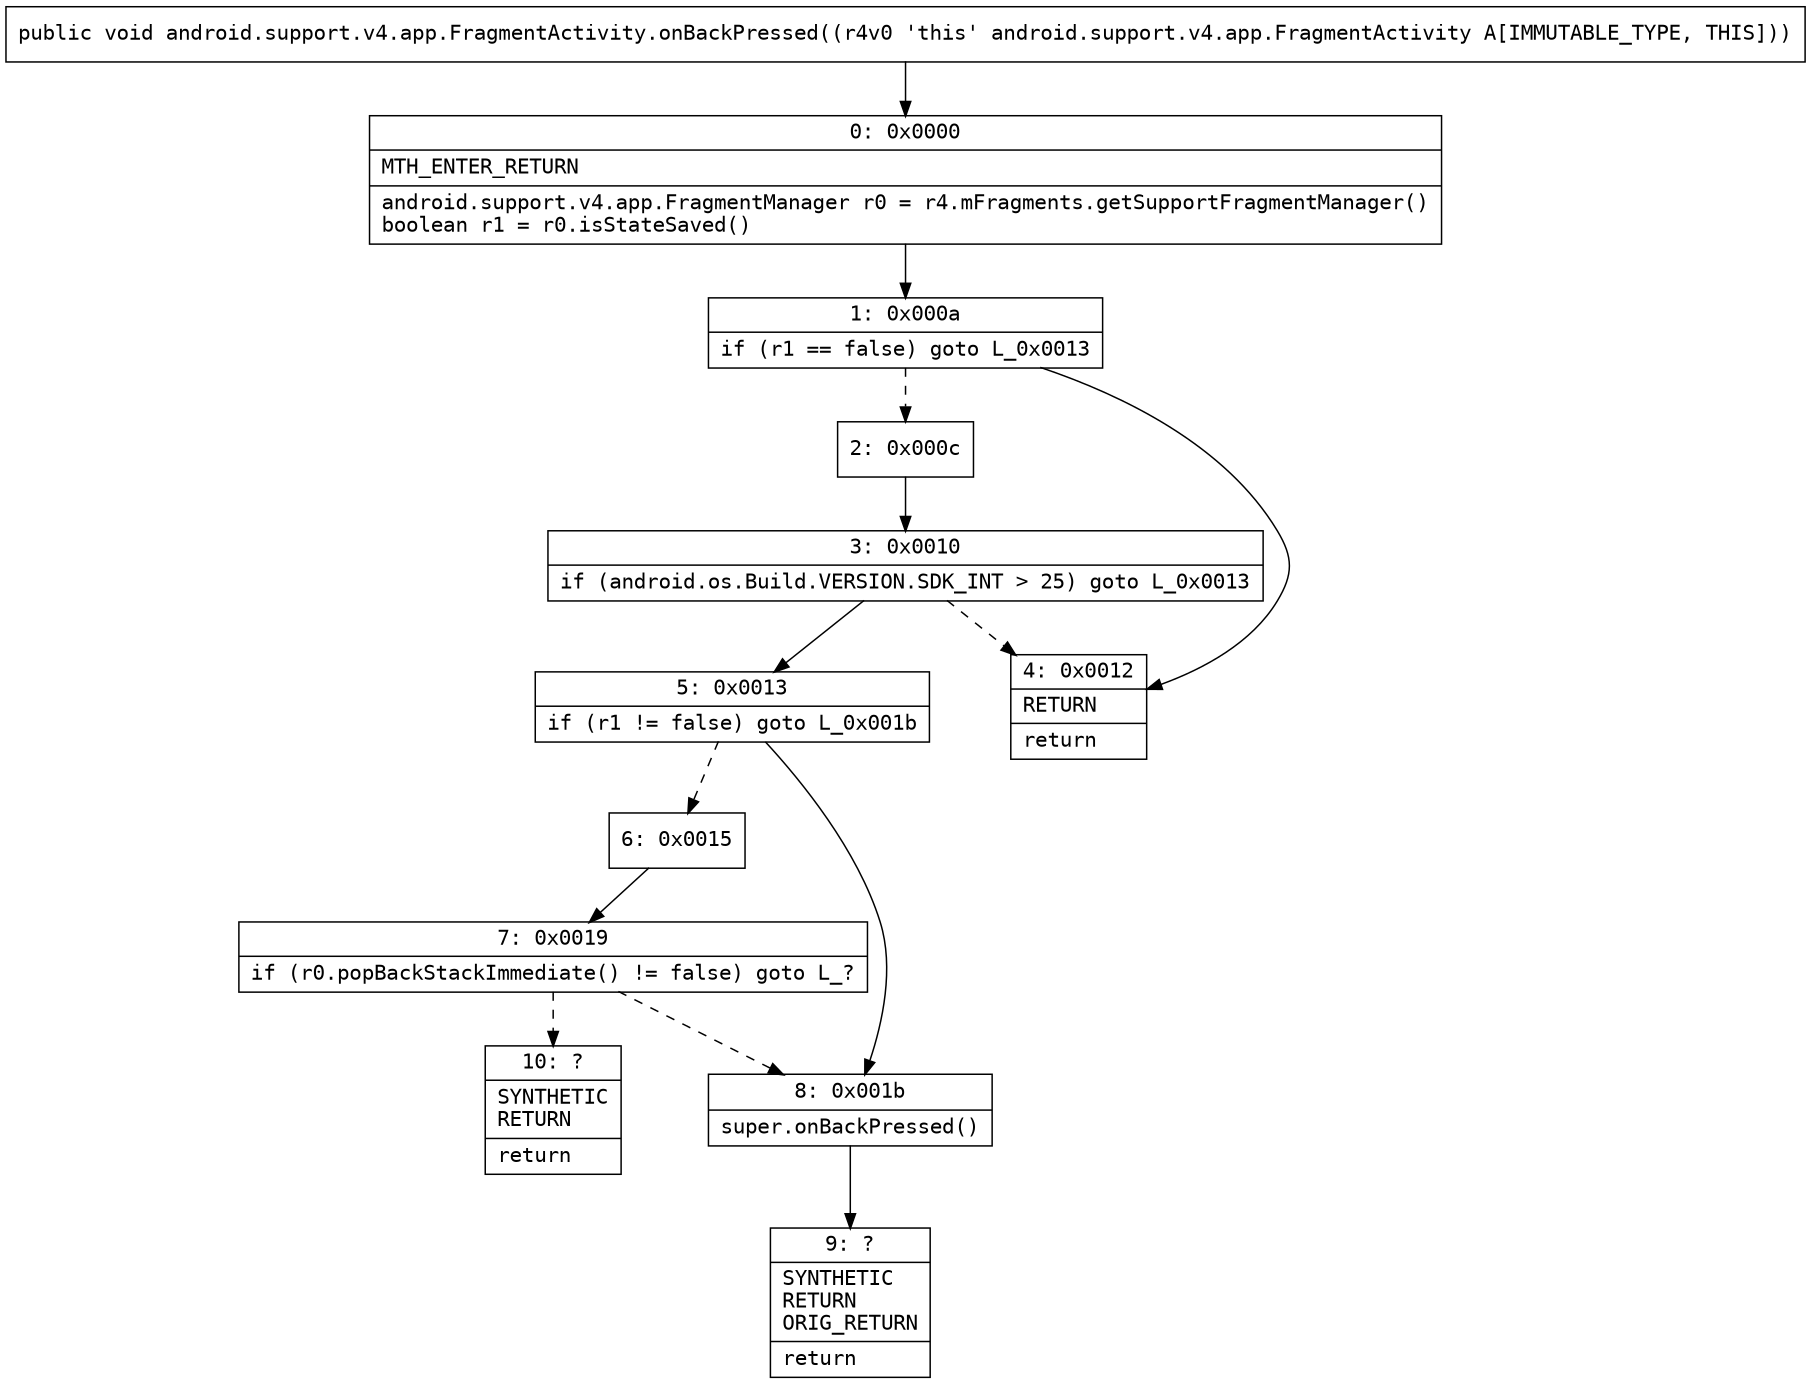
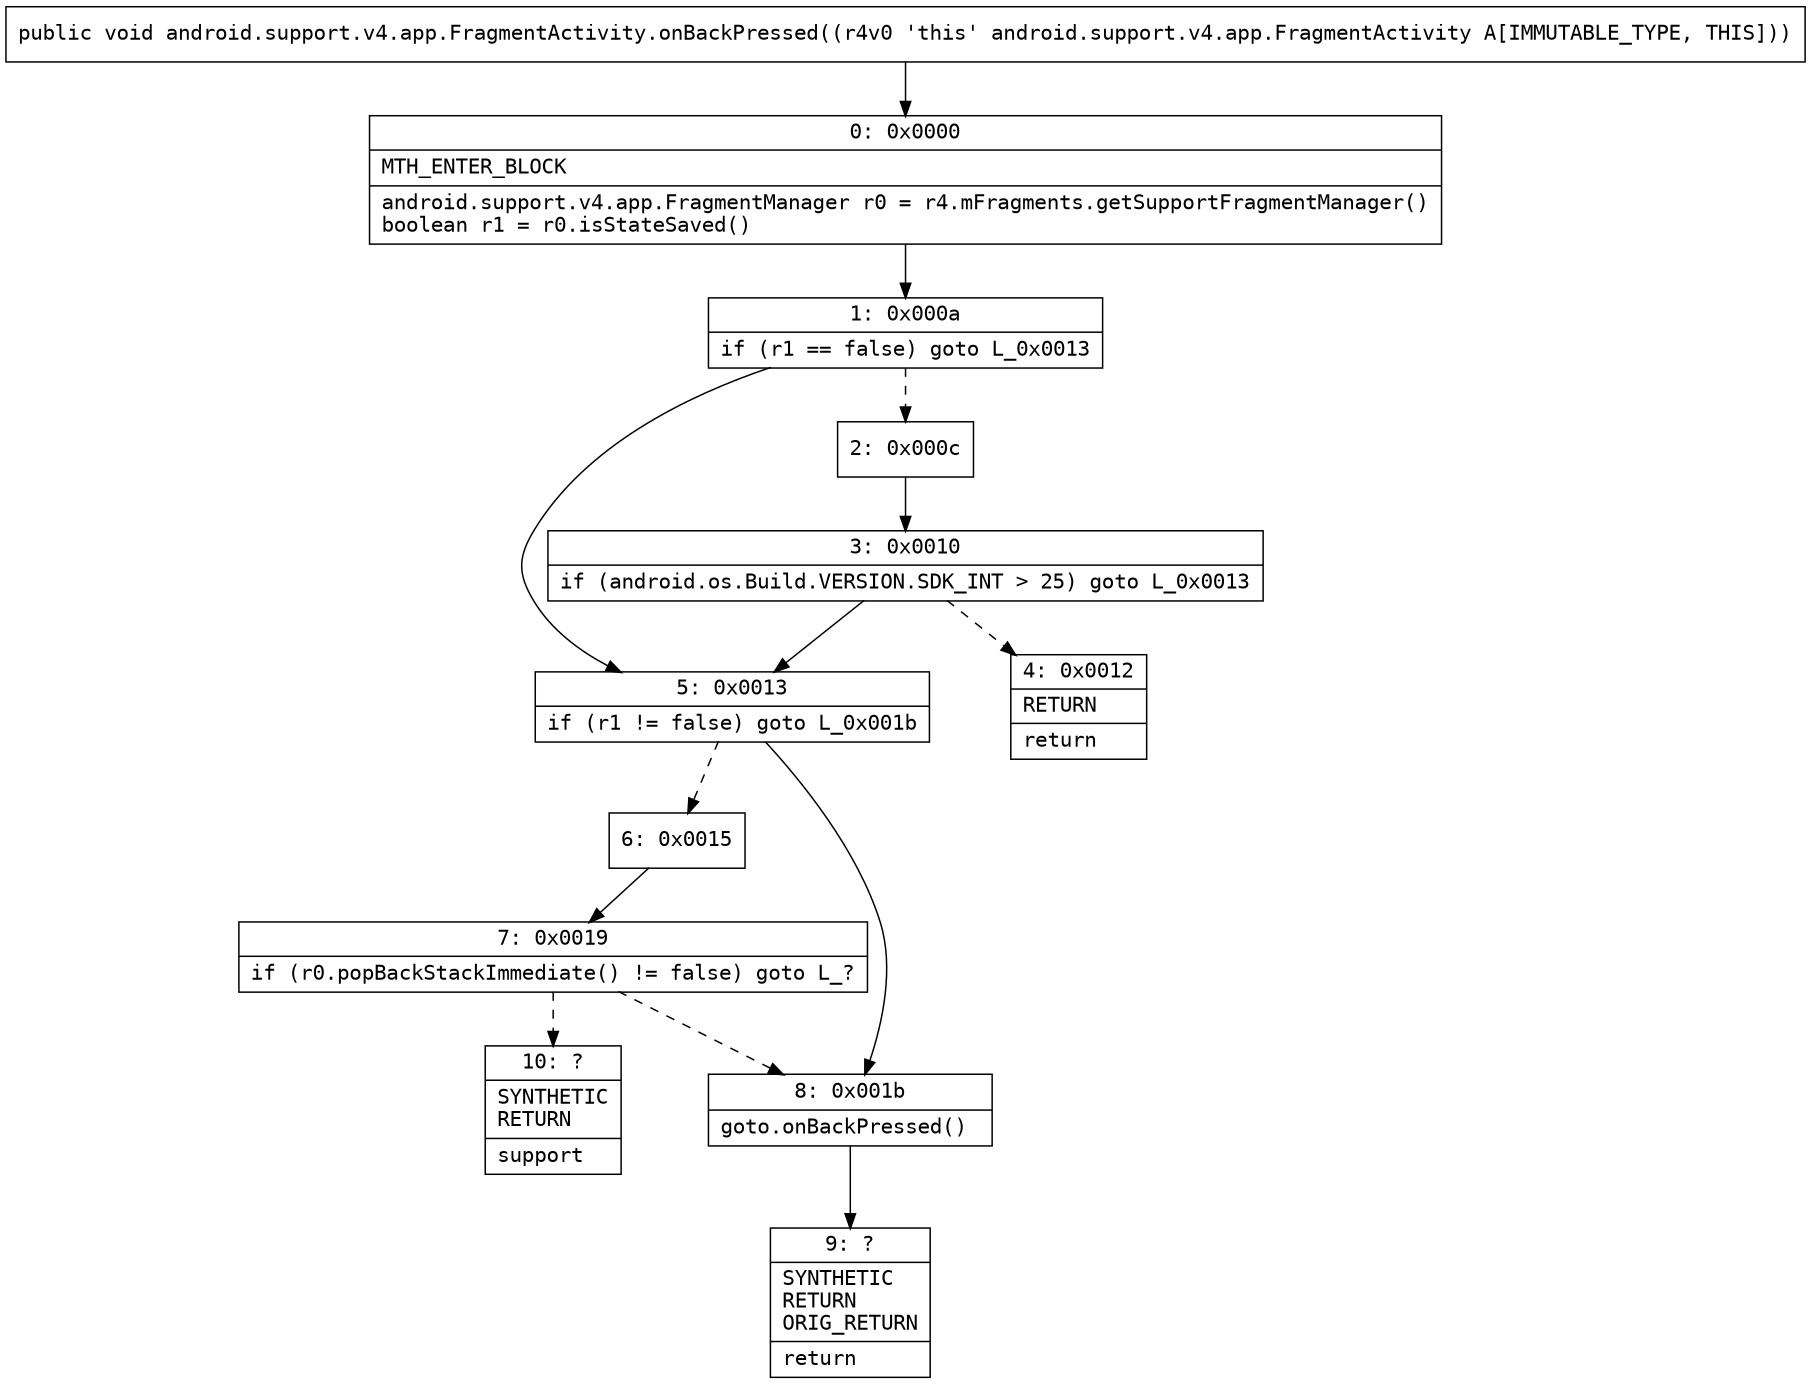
node "0: 0x0000": text "MTH_ENTER_RETURN" -> "MTH_ENTER_BLOCK"
edge "1: 0x000a" -> "4: 0x0012": now "1: 0x000a" -> "5: 0x0013"
node "8: 0x001b": text "super.onBackPressed()" -> "goto.onBackPressed()"
node "10: ?": text "return" -> "support"
